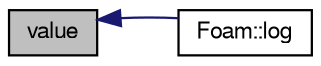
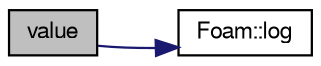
edge "Foam::log" -> "value": reversed
